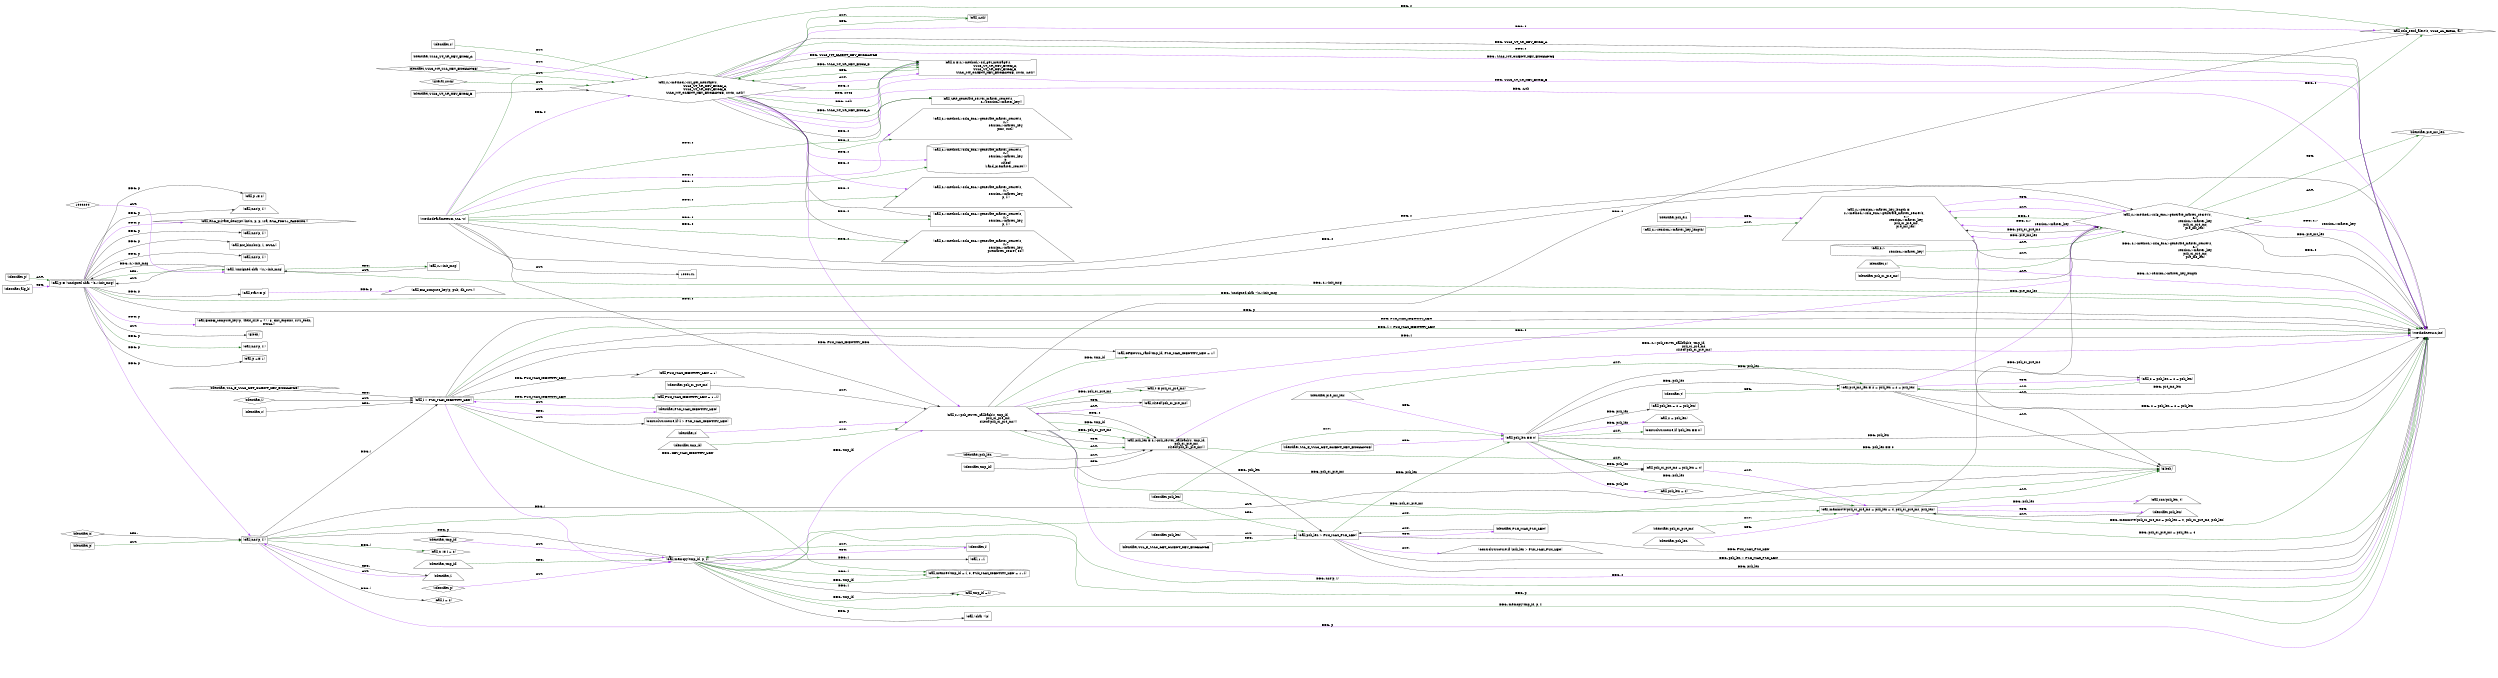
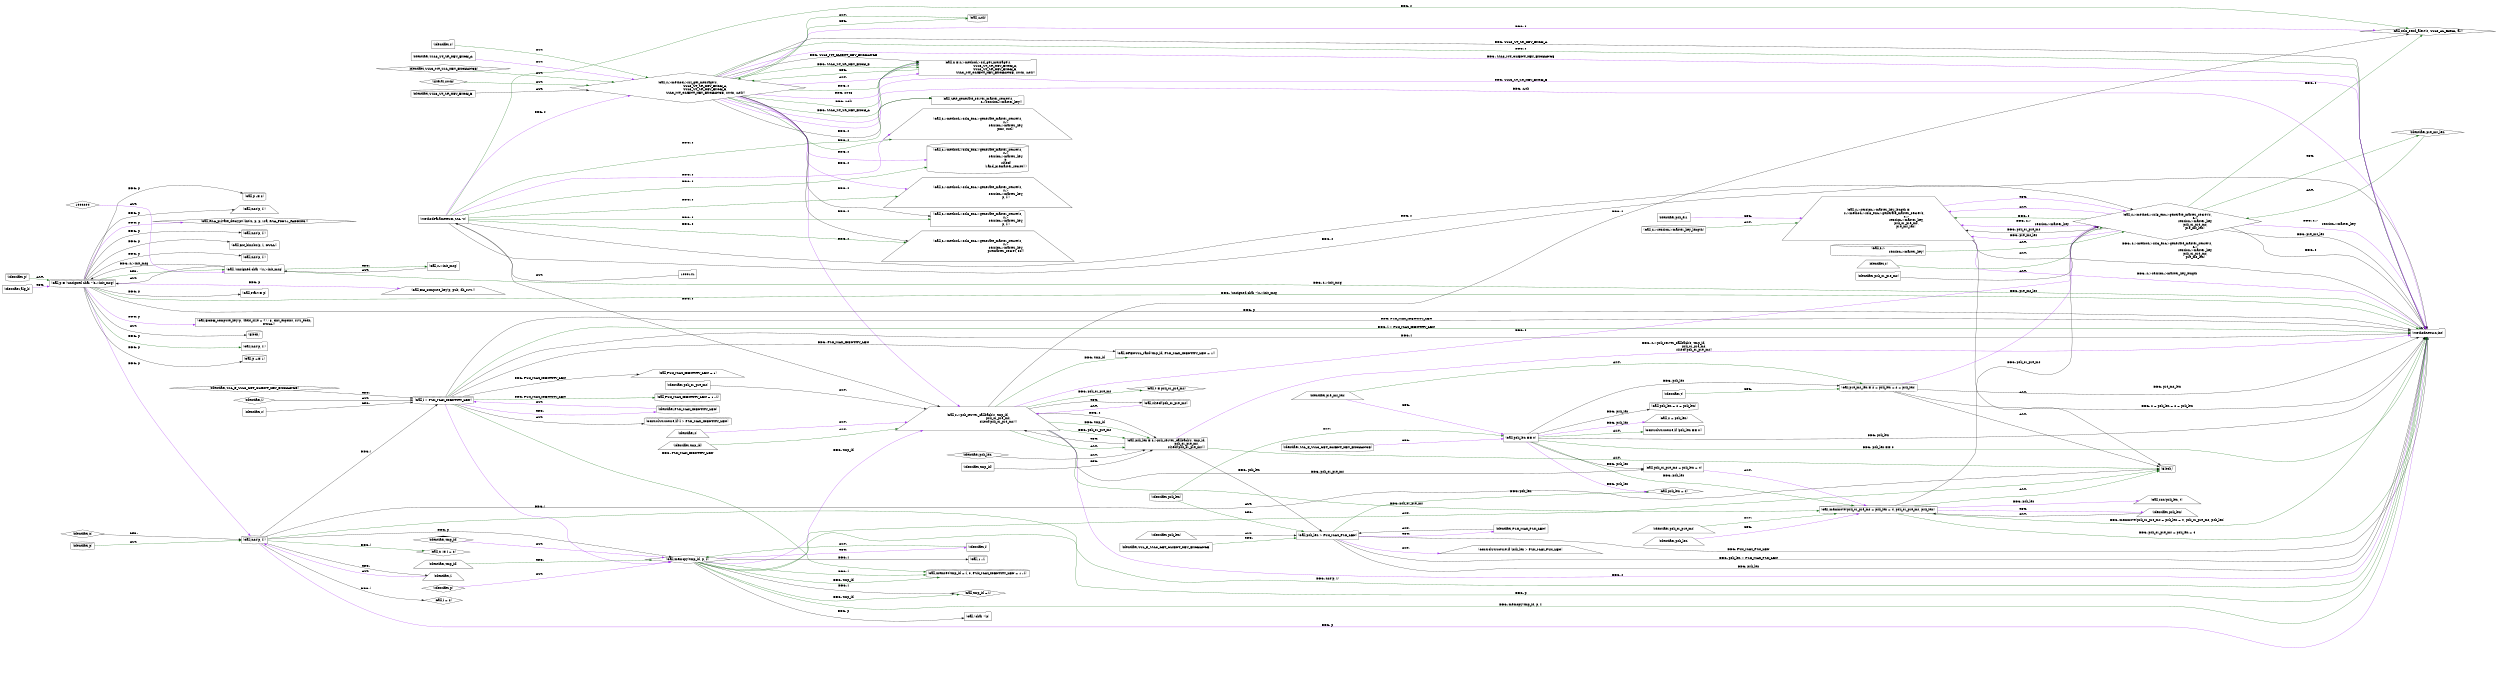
edge "(MethodParameterIn,SSL *s)" -> "1000141": reversed
edge "(Call,start = p)" -> "(Call,DH_compute_key(p, pub, dh_srvr))": now "(Call,p = (unsigned char *)s->init_msg)" -> "(Call,DH_compute_key(p, pub, dh_srvr))"
edge "(Call,i > PSK_MAX_IDENTITY_LEN)" -> "(Call,OPENSSL_rand(tmp_id, PSK_MAX_IDENTITY_LEN + 1))": label "DDG: PSK_MAX_IDENTITY_DDG" -> "DDG: PSK_MAX_IDENTITY_LEN"
node "(Call,2 + psk_len + 2 + psk_len)": removed
edge "(Call,i > PSK_MAX_IDENTITY_LEN)" -> "(Call,memset(tmp_id + i, 0, PSK_MAX_IDENTITY_LEN + 1 - i))": label "DDG: KEY_MAX_IDENTITY_LEN" -> "DDG: PSK_MAX_IDENTITY_LEN"
edge "(Call,psk_len > PSK_MAX_PSK_LEN)" -> "(Call,psk_len == 0)": now "(Call,psk_len > PSK_MAX_PSK_LEN)" -> "(Call,psk_len + 4)"
